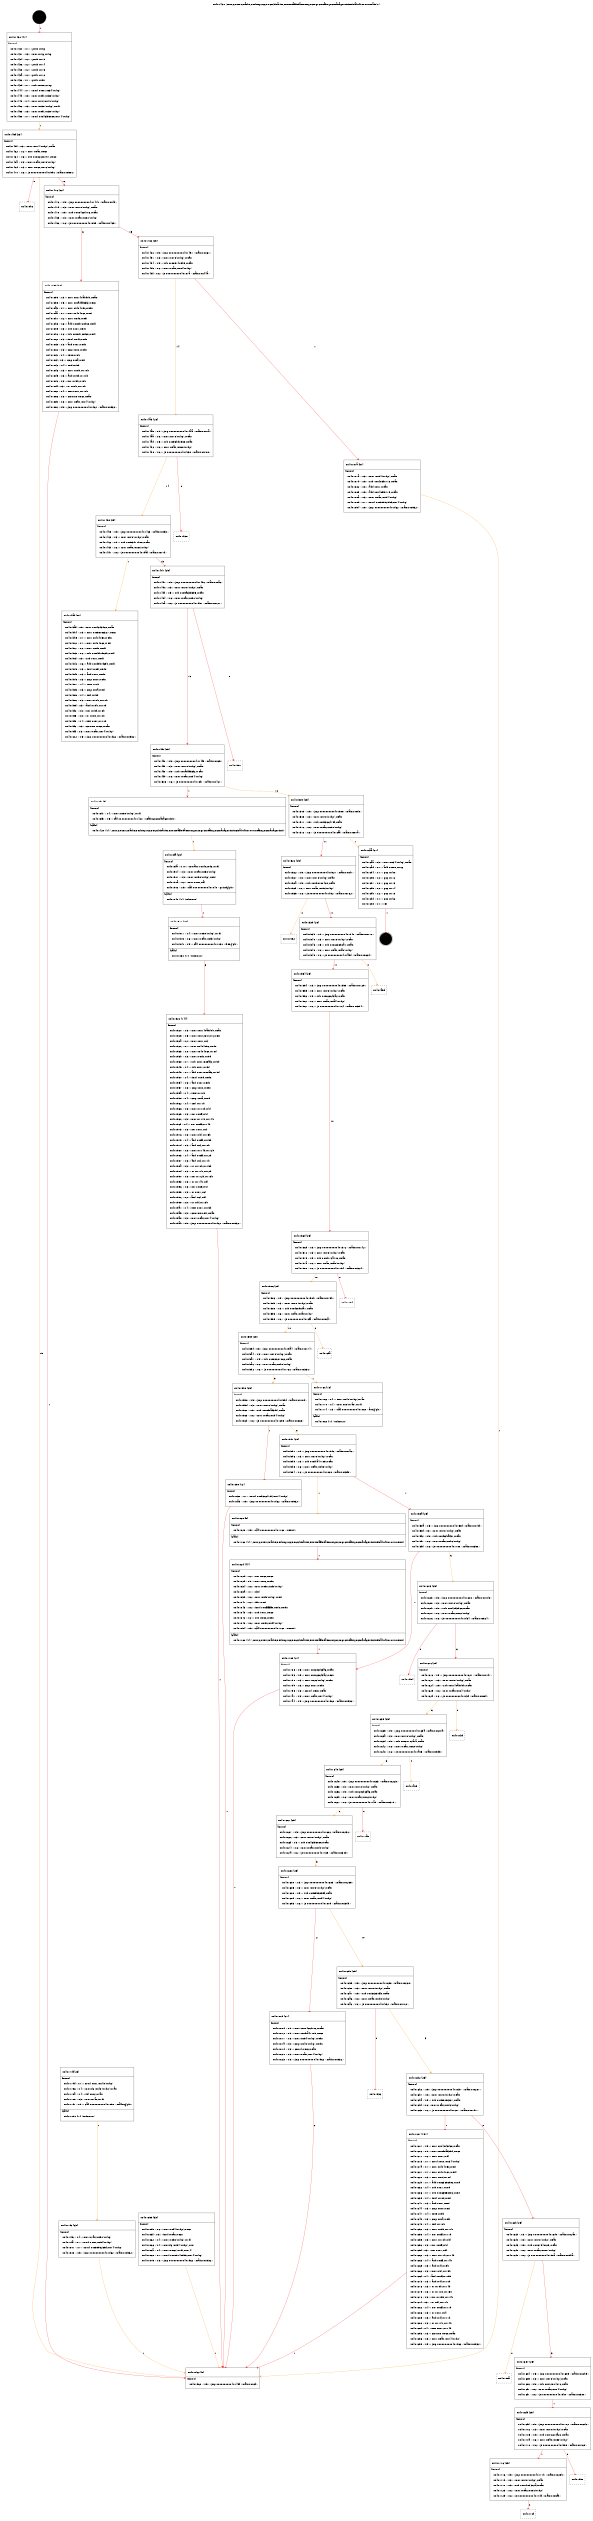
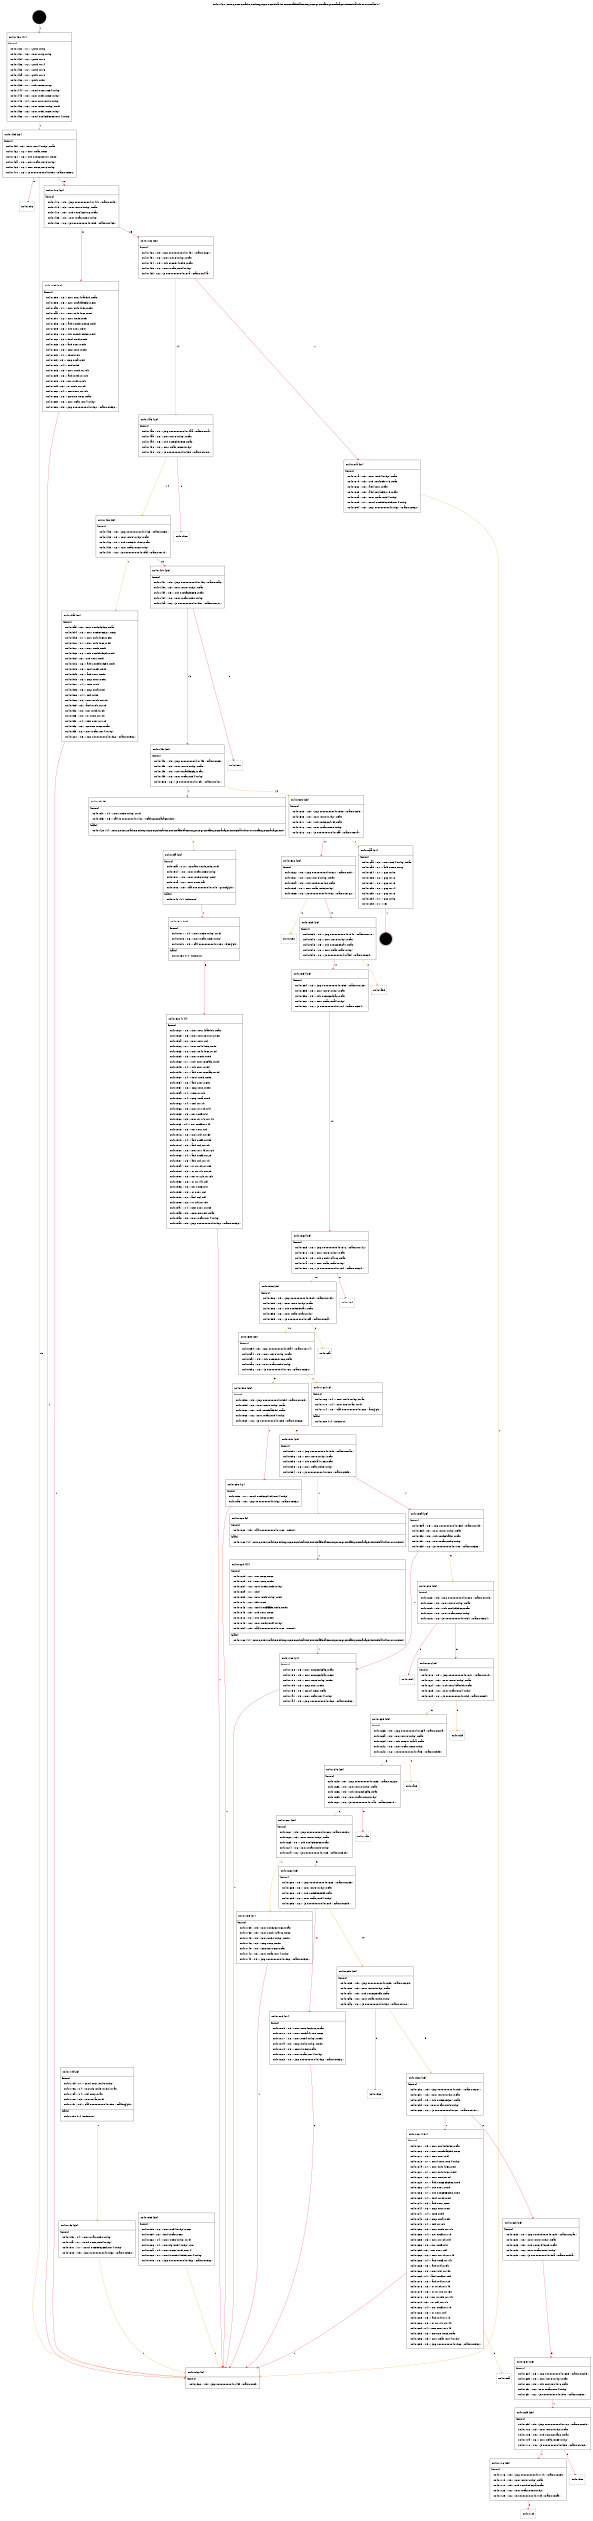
edge "0x4014a5 [25]" -> "0x401b3e": arrowhead vee -> tee
edge "0x401baf [88]" -> "0x401d62 [5]": added, label "1"
edge "0x40161c [25]" -> "0x401cbf": arrowhead vee -> tee
node "0x401739 [27]": added
edge "0x4016cb [25]" -> "0x4019ea": now "0x401c07 [151]" -> "0x4019ea"
